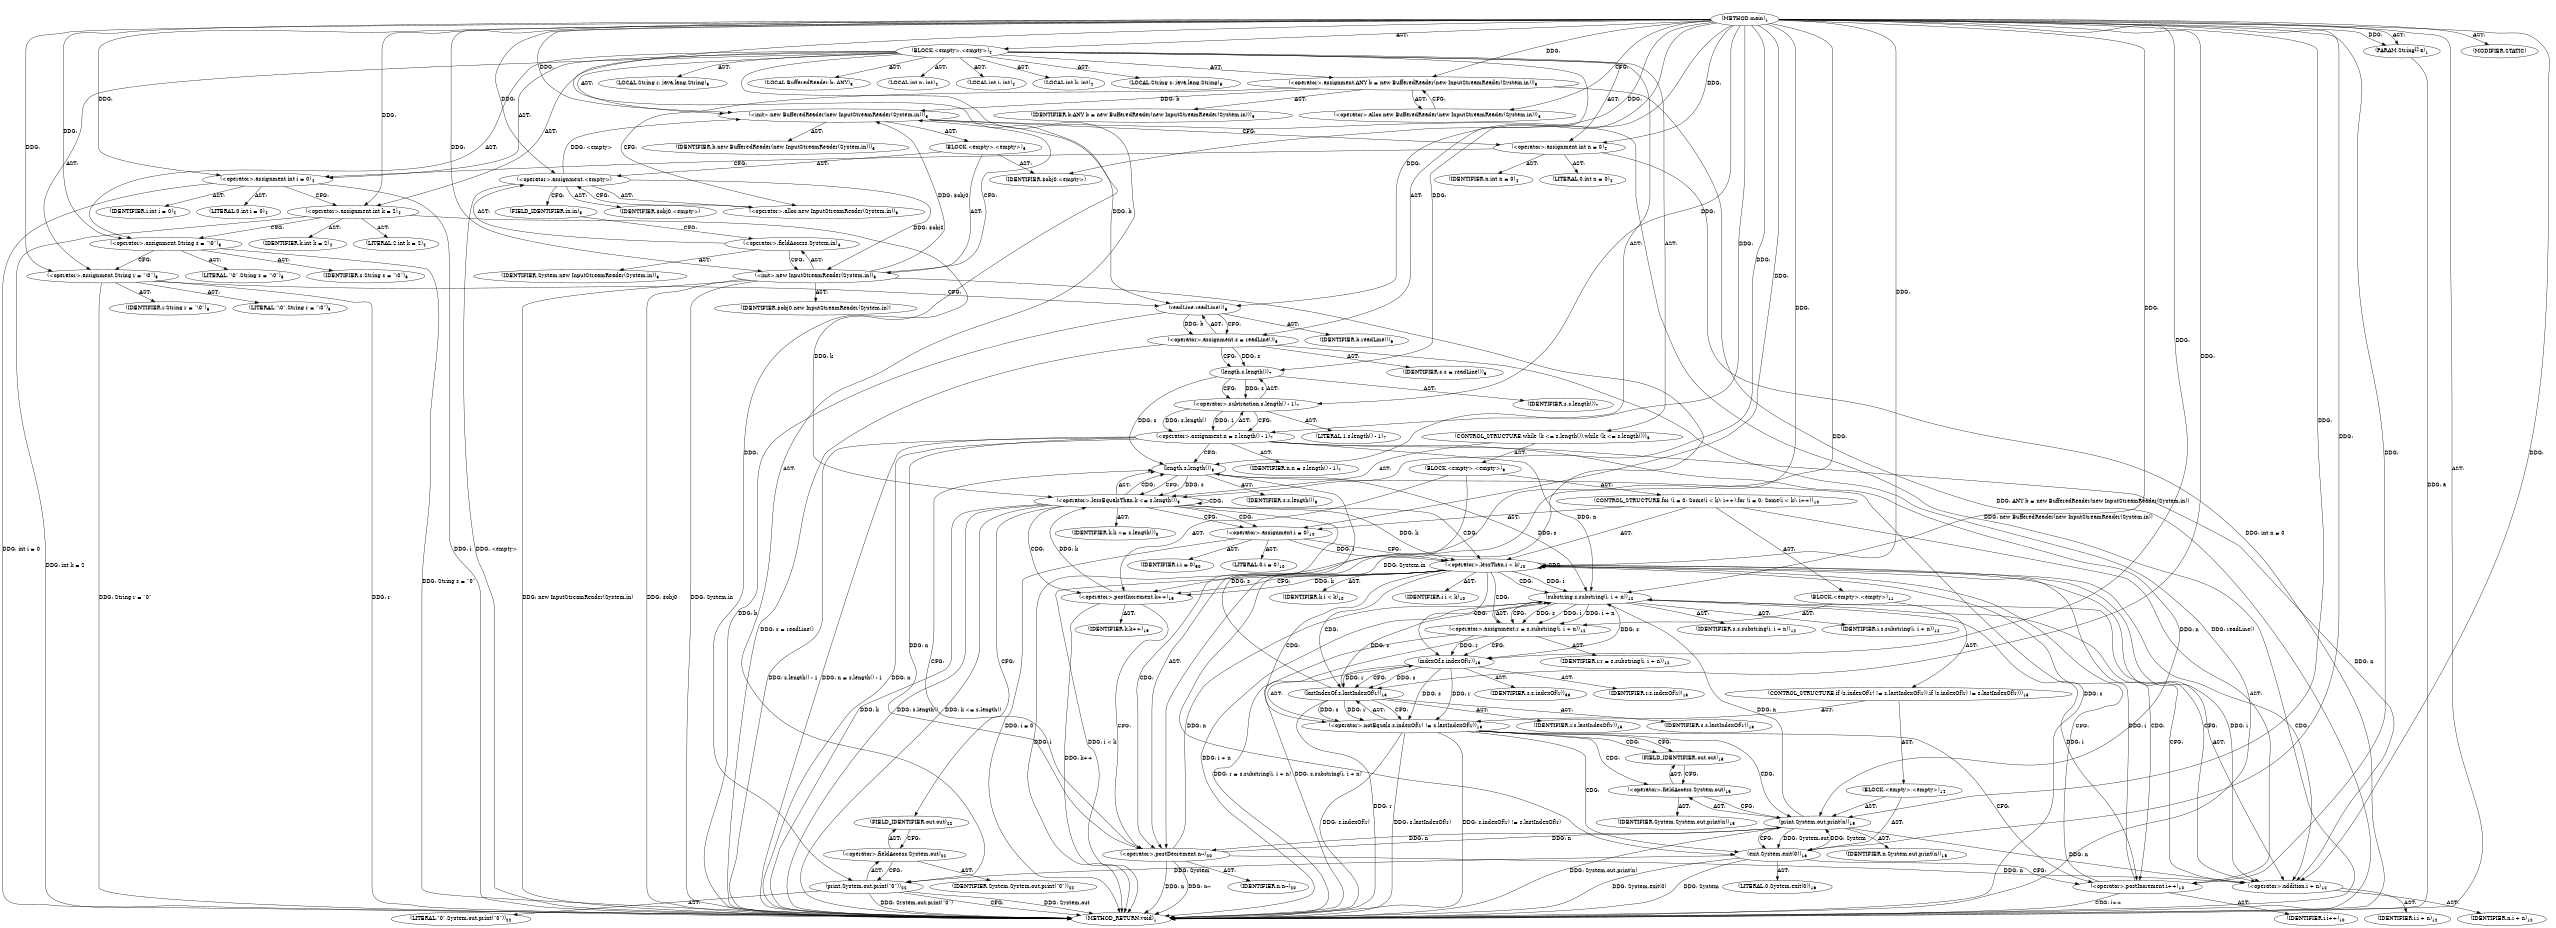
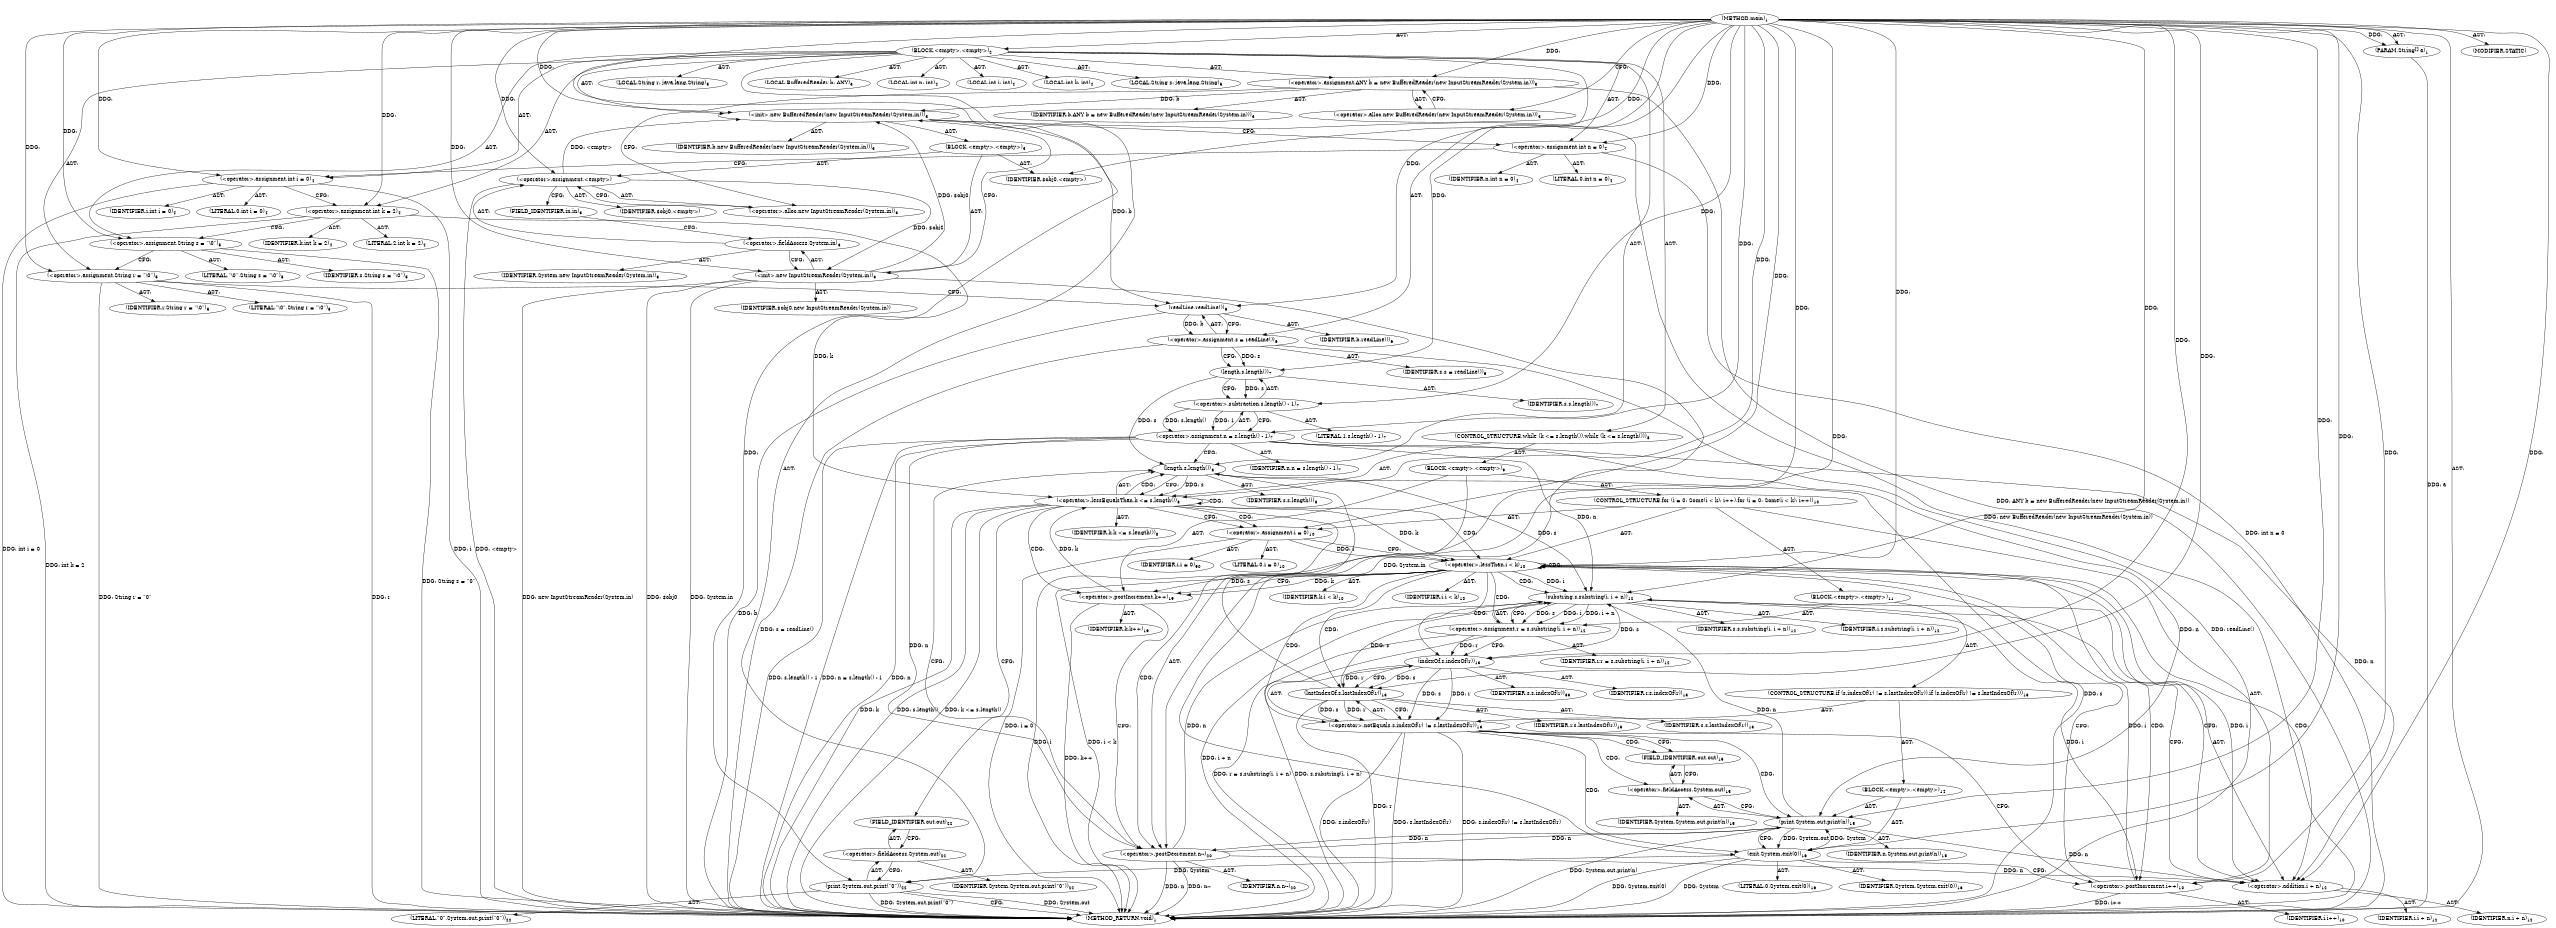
node "(IDENTIFIER,System,System.exit(0))": added
edge "(<operator>.postIncrement,i++)" -> "(METHOD_RETURN,void)": label "CDG: i++" -> "DDG: i++"
